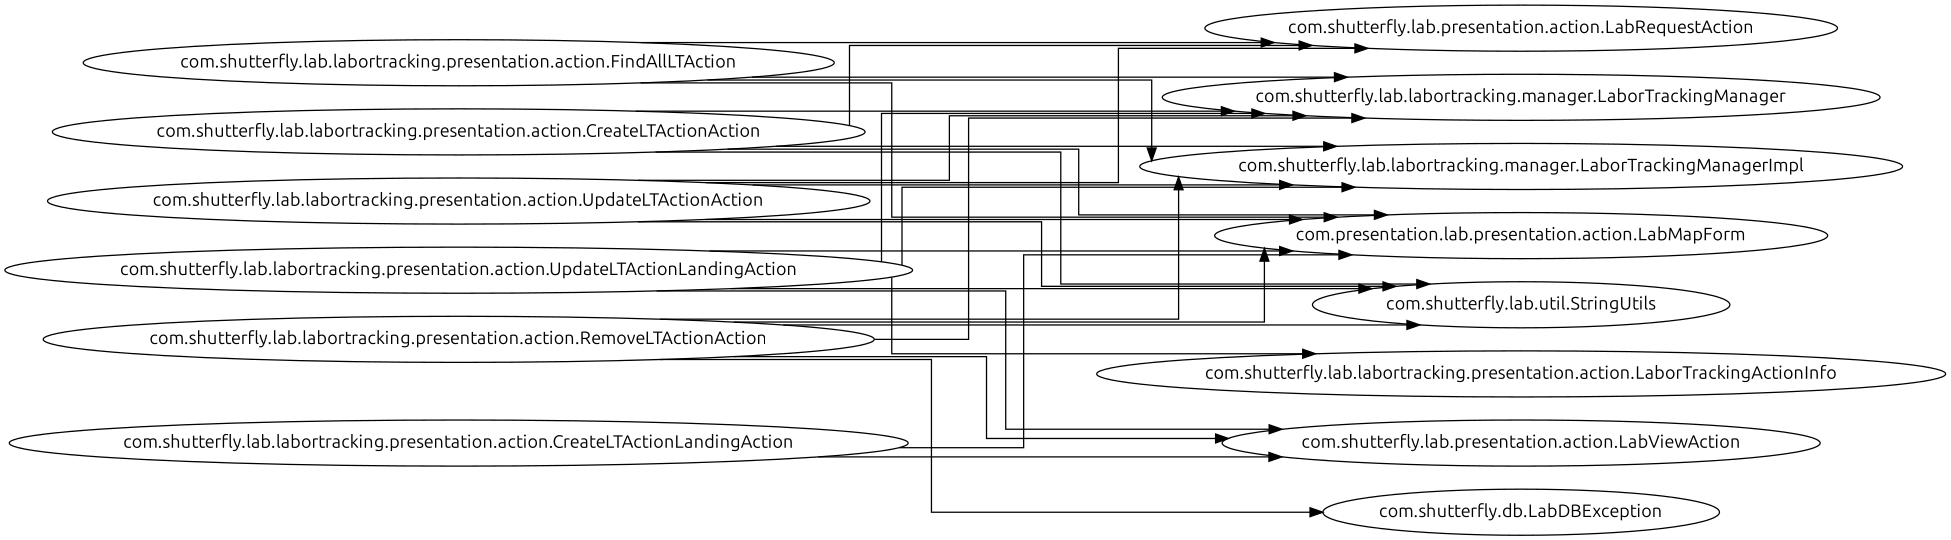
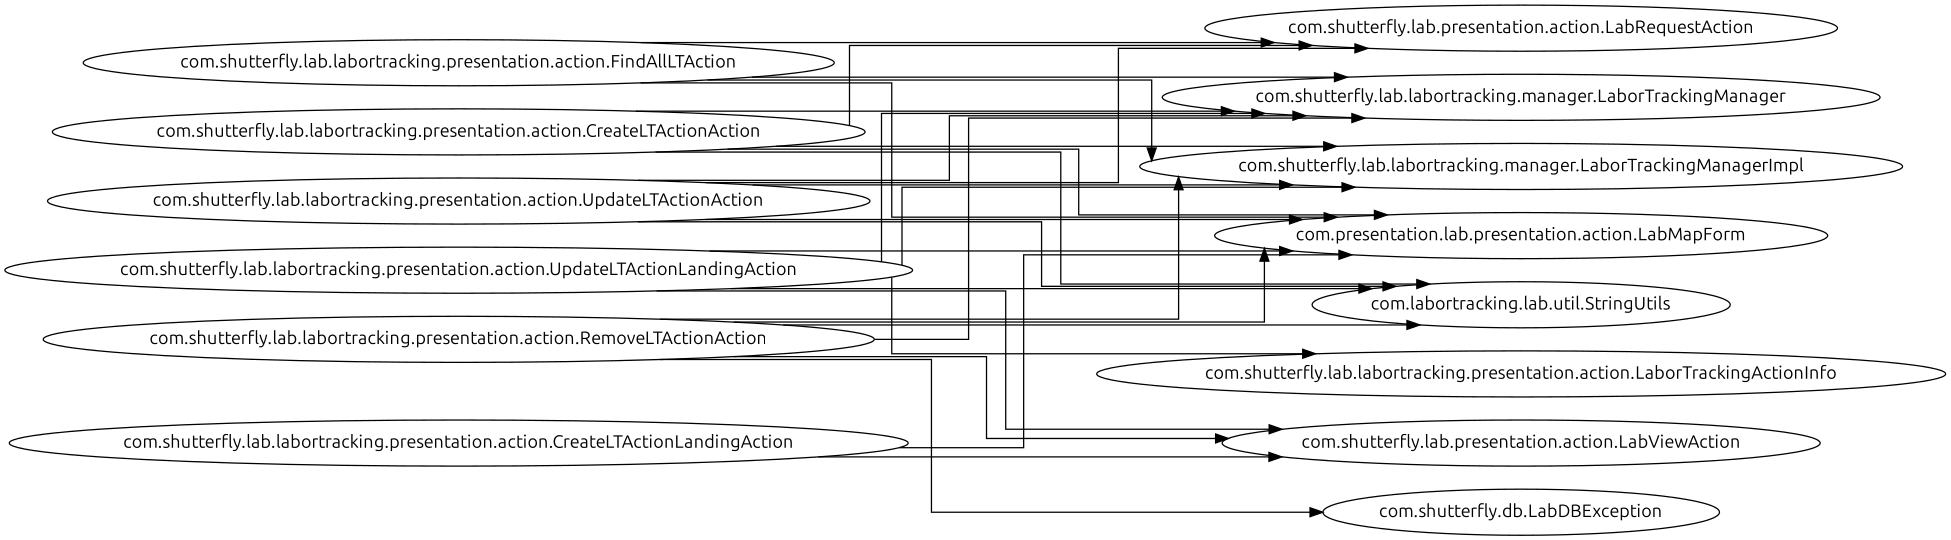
node "com.shutterfly.lab.util.StringUtils": label "com.shutterfly.lab.util.StringUtils" -> "com.labortracking.lab.util.StringUtils"
